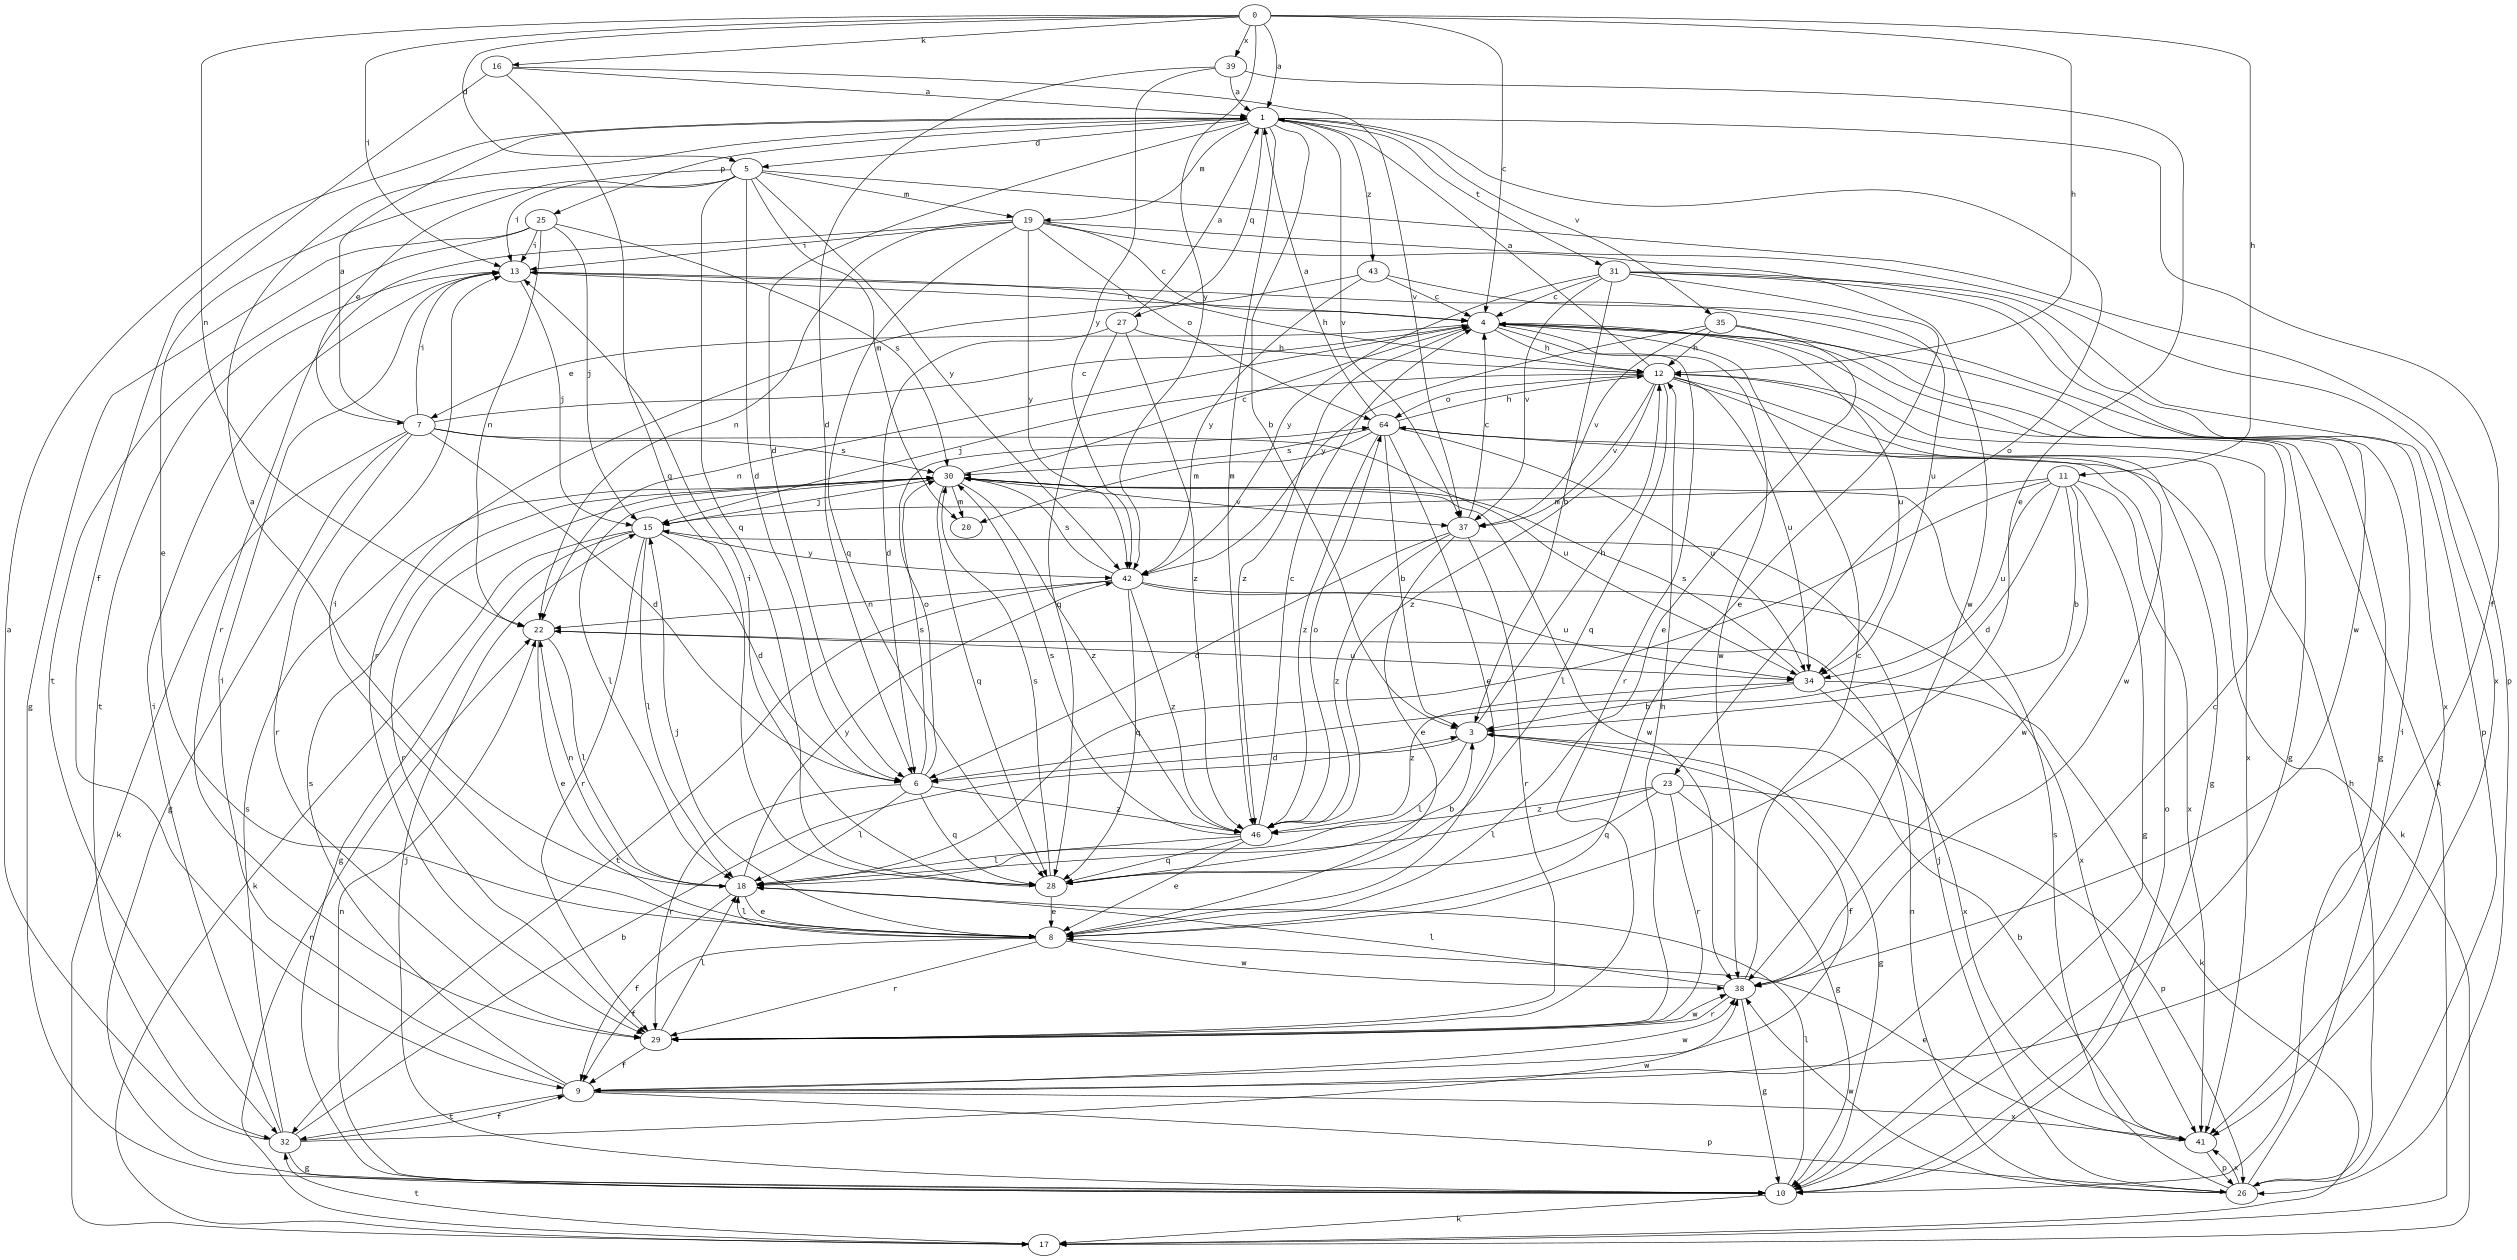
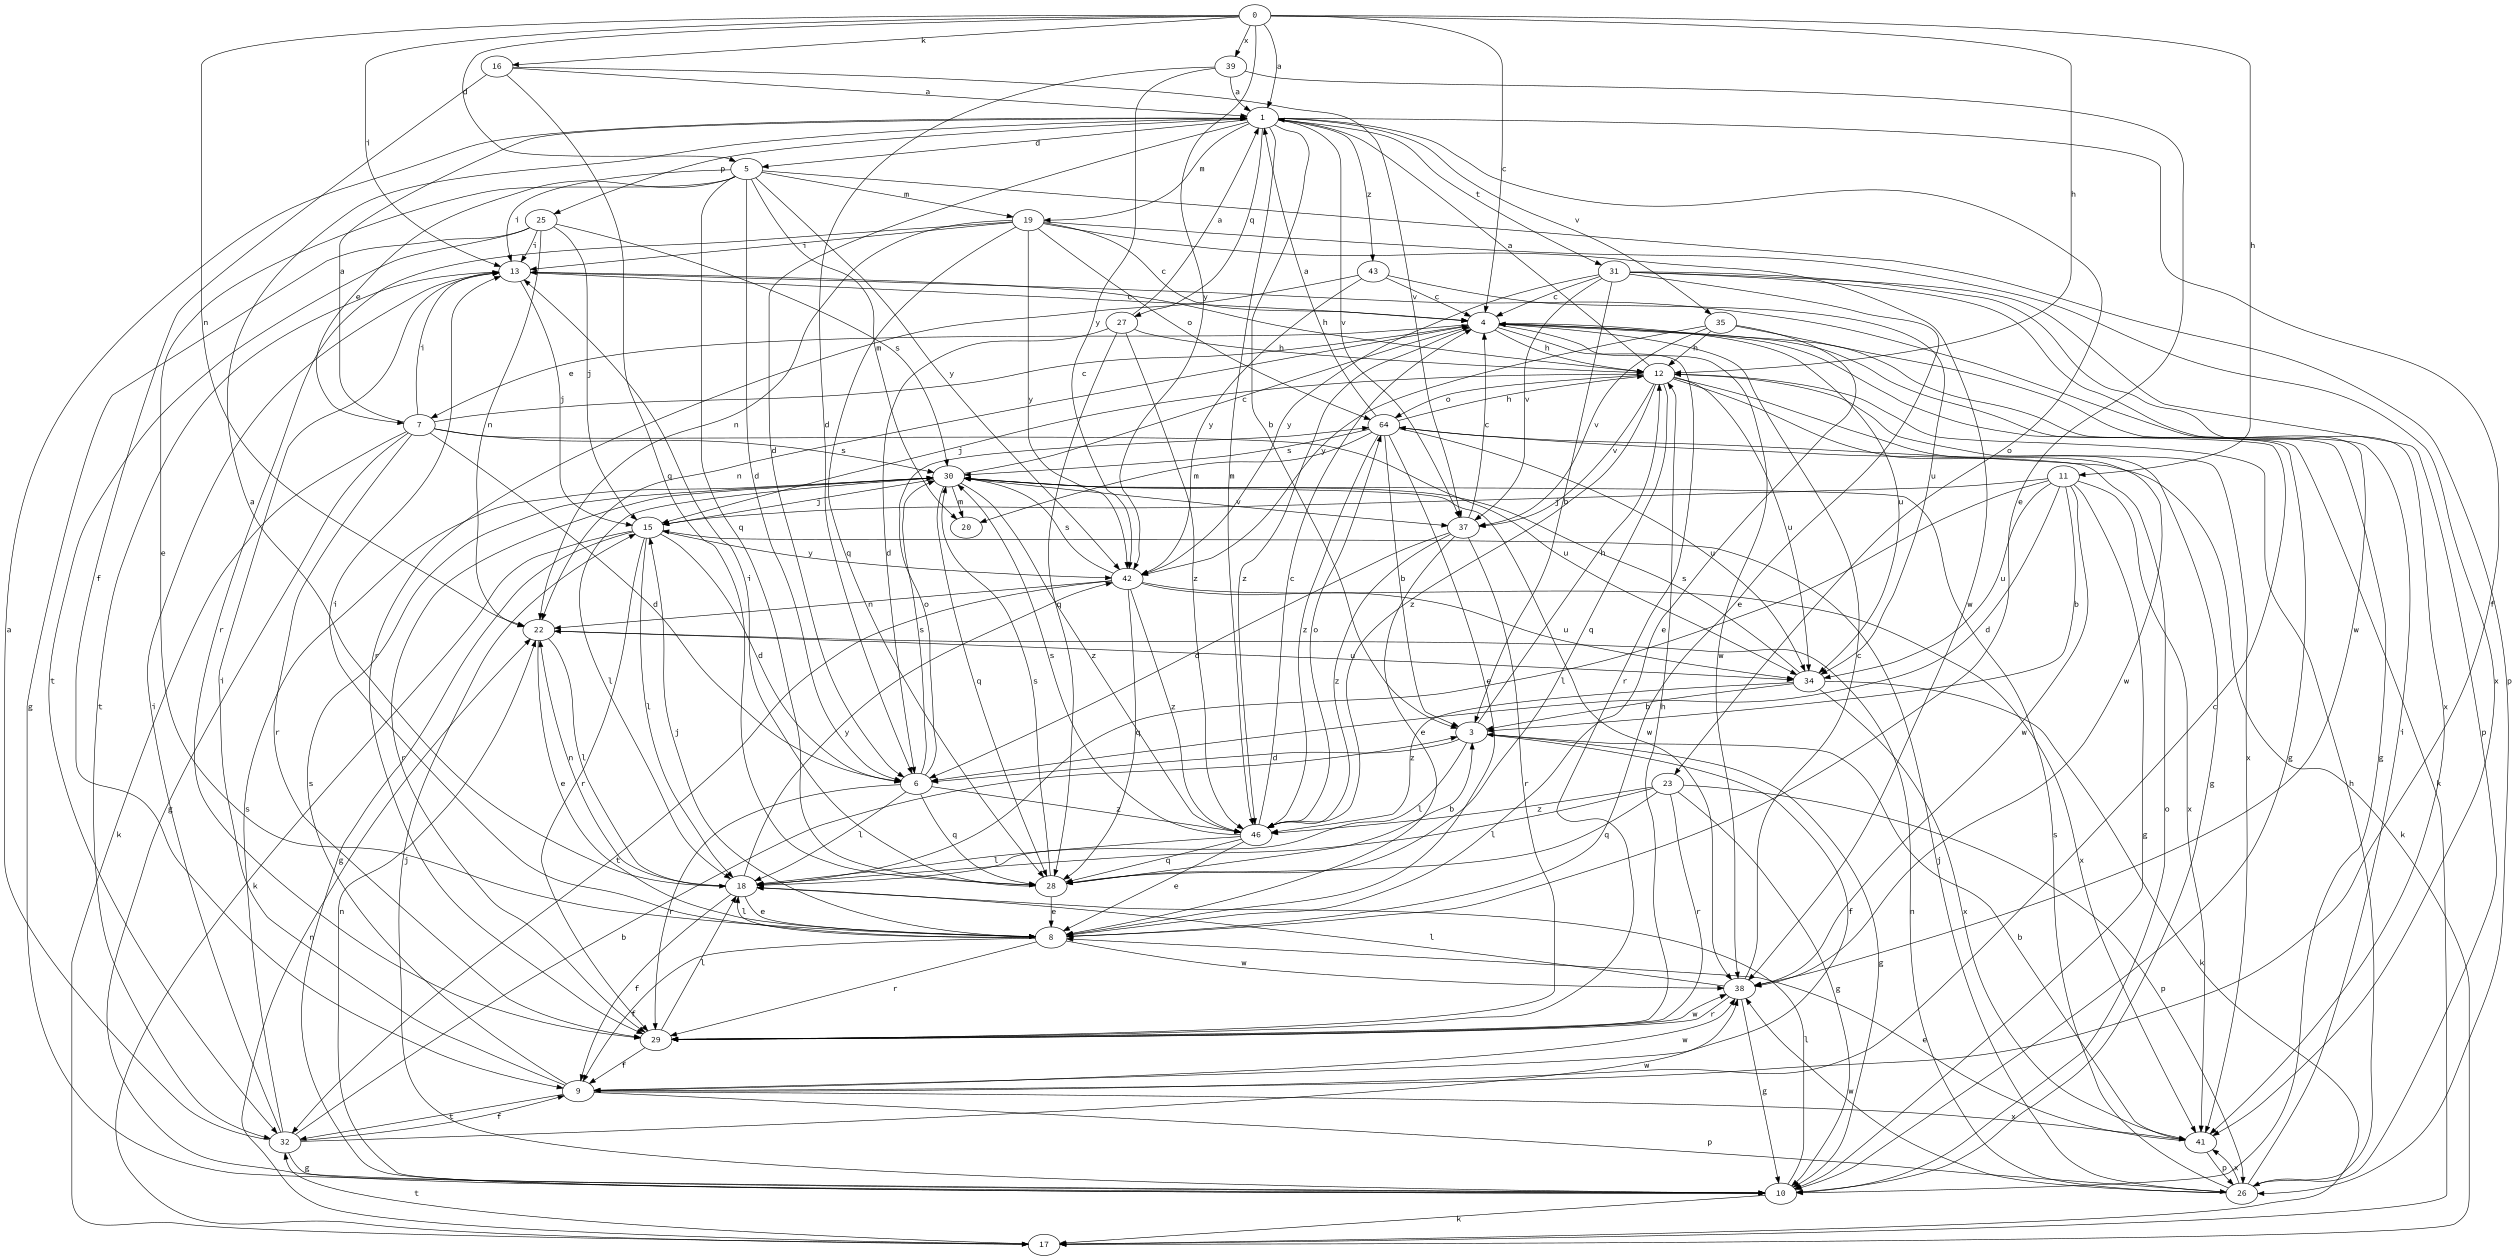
edge "11" -> "15": label "m" -> "j"
